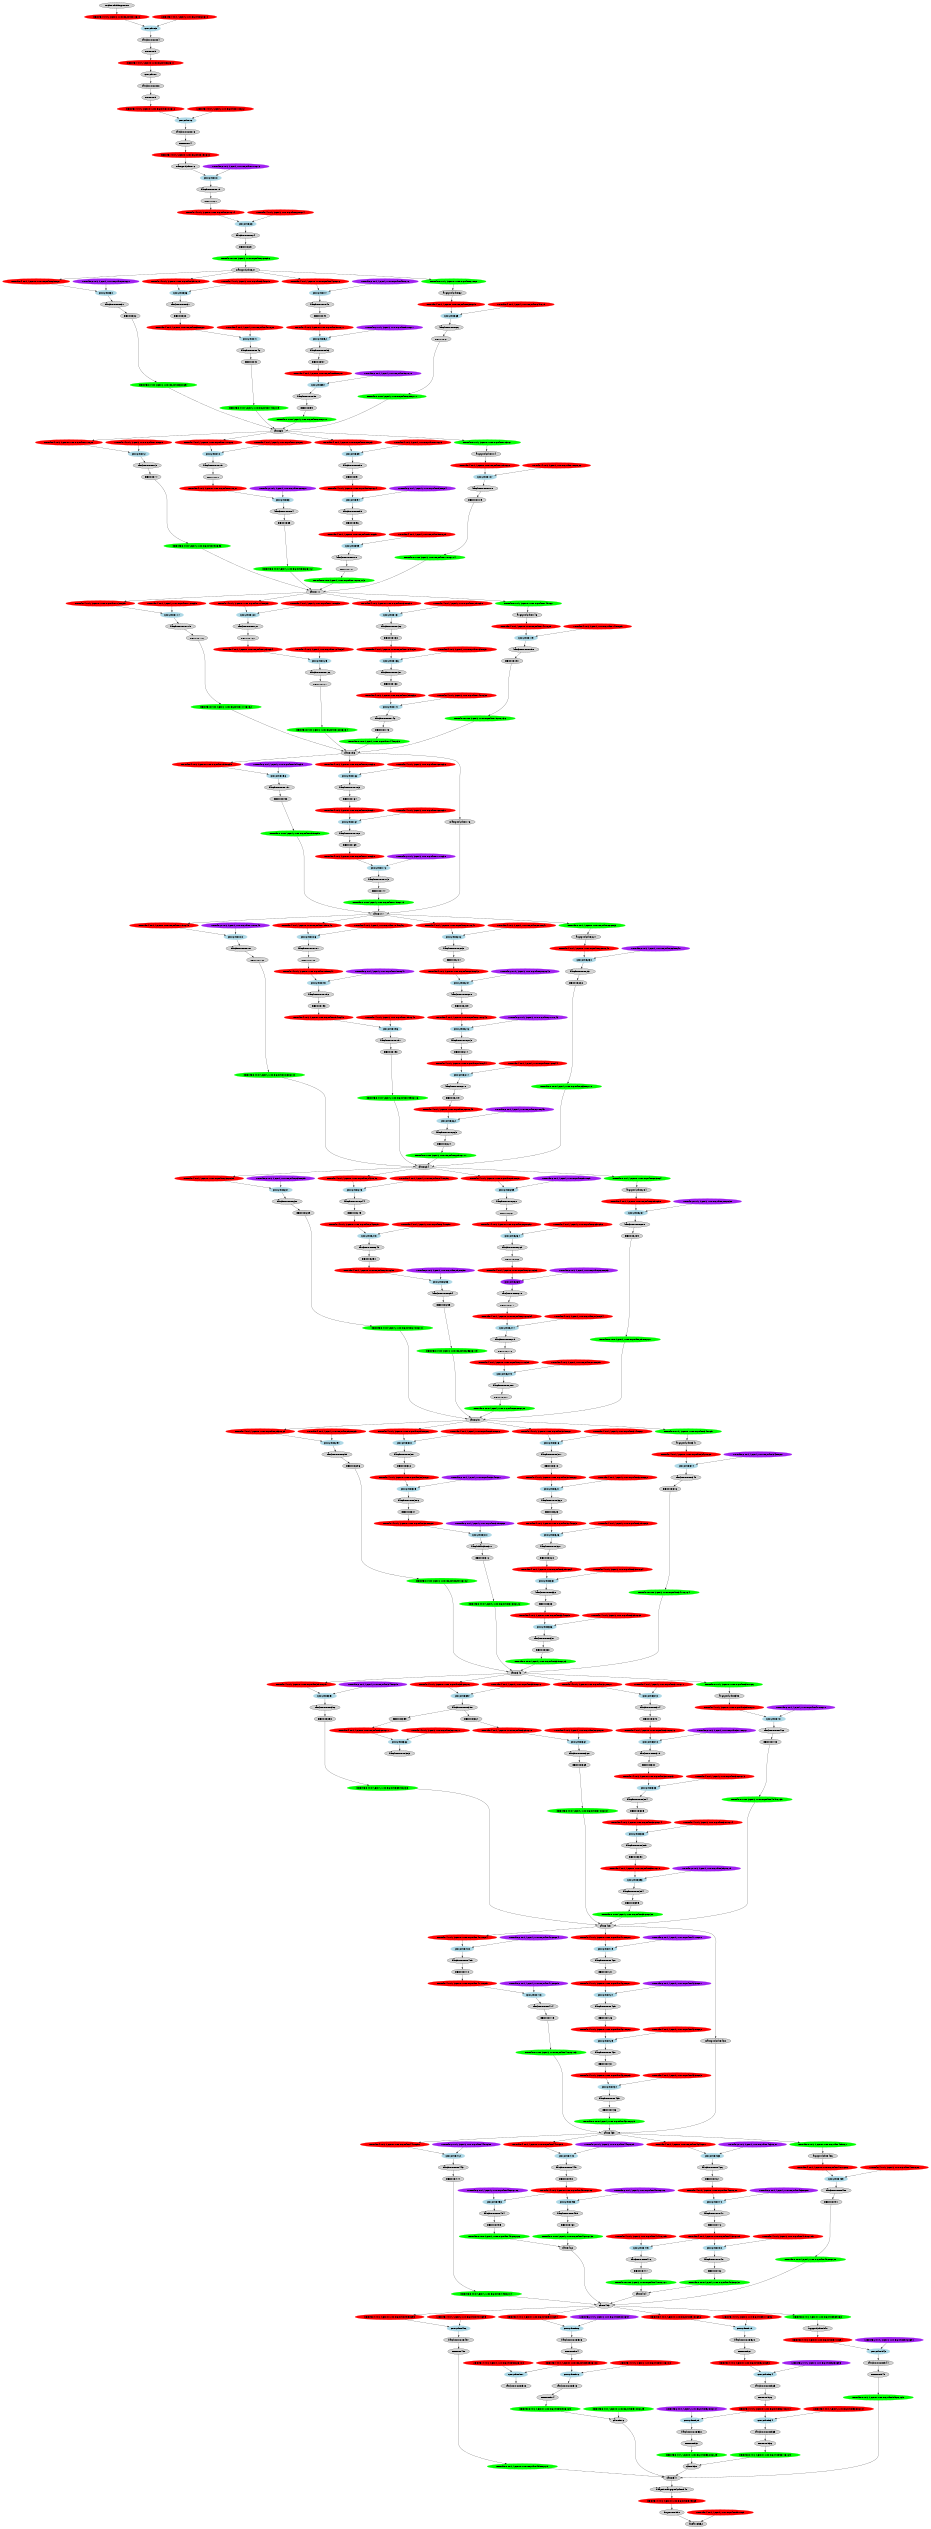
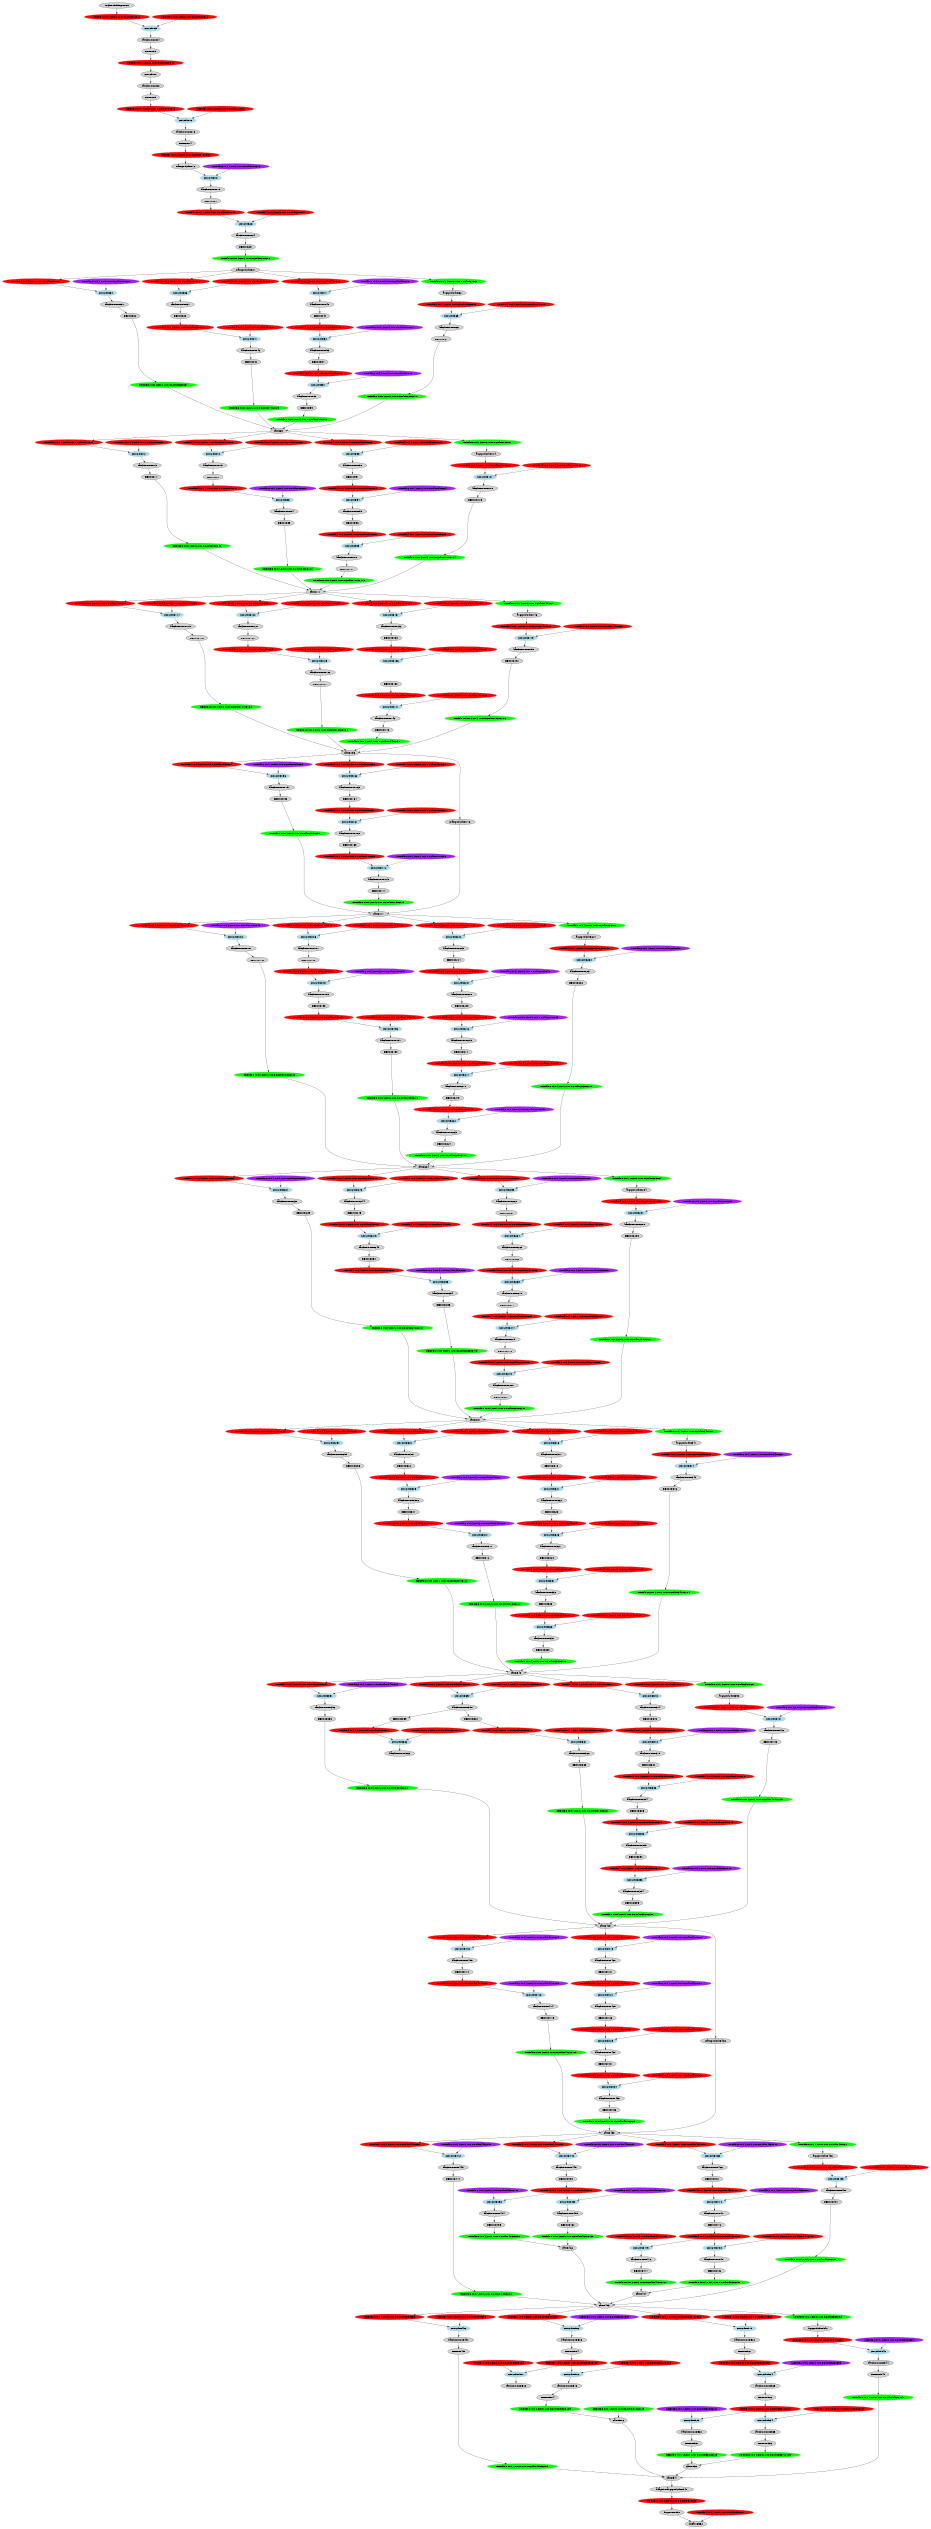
node "batch_norm_#137": removed
node "conv2d_#269": fillcolor purple -> lightblue
node "batch_batch_#311": label "batch_batch_#311" -> "batch_norm_#311"
